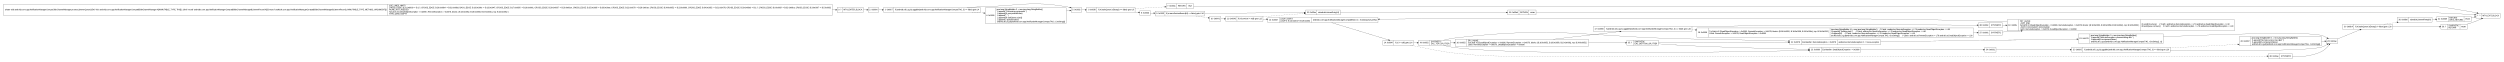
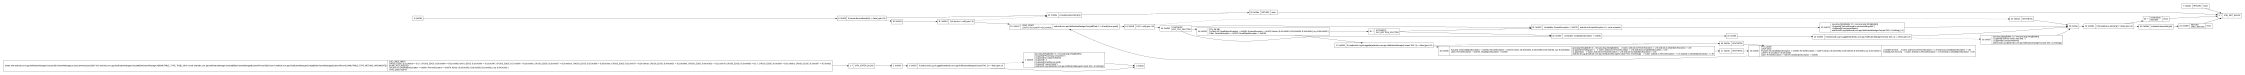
node "6: 0x0038": removed
